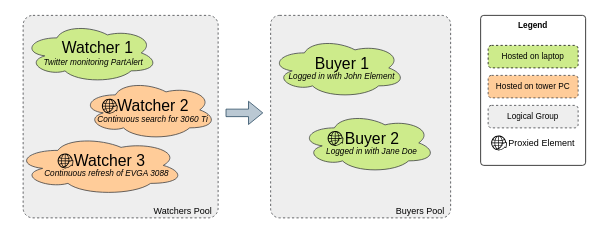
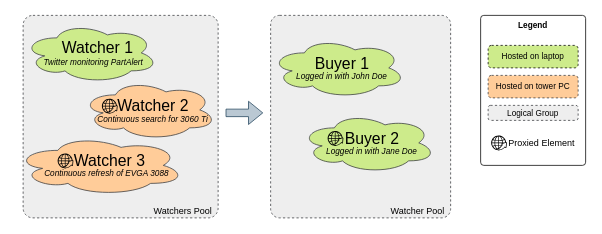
node "Logged in with John Element": label "Logged in with John Element" -> "Logged in with John Doe"
node "Logical Group": size 90x23 -> 90x15
node "Buyers Pool": label "Buyers Pool" -> "Watcher Pool"
